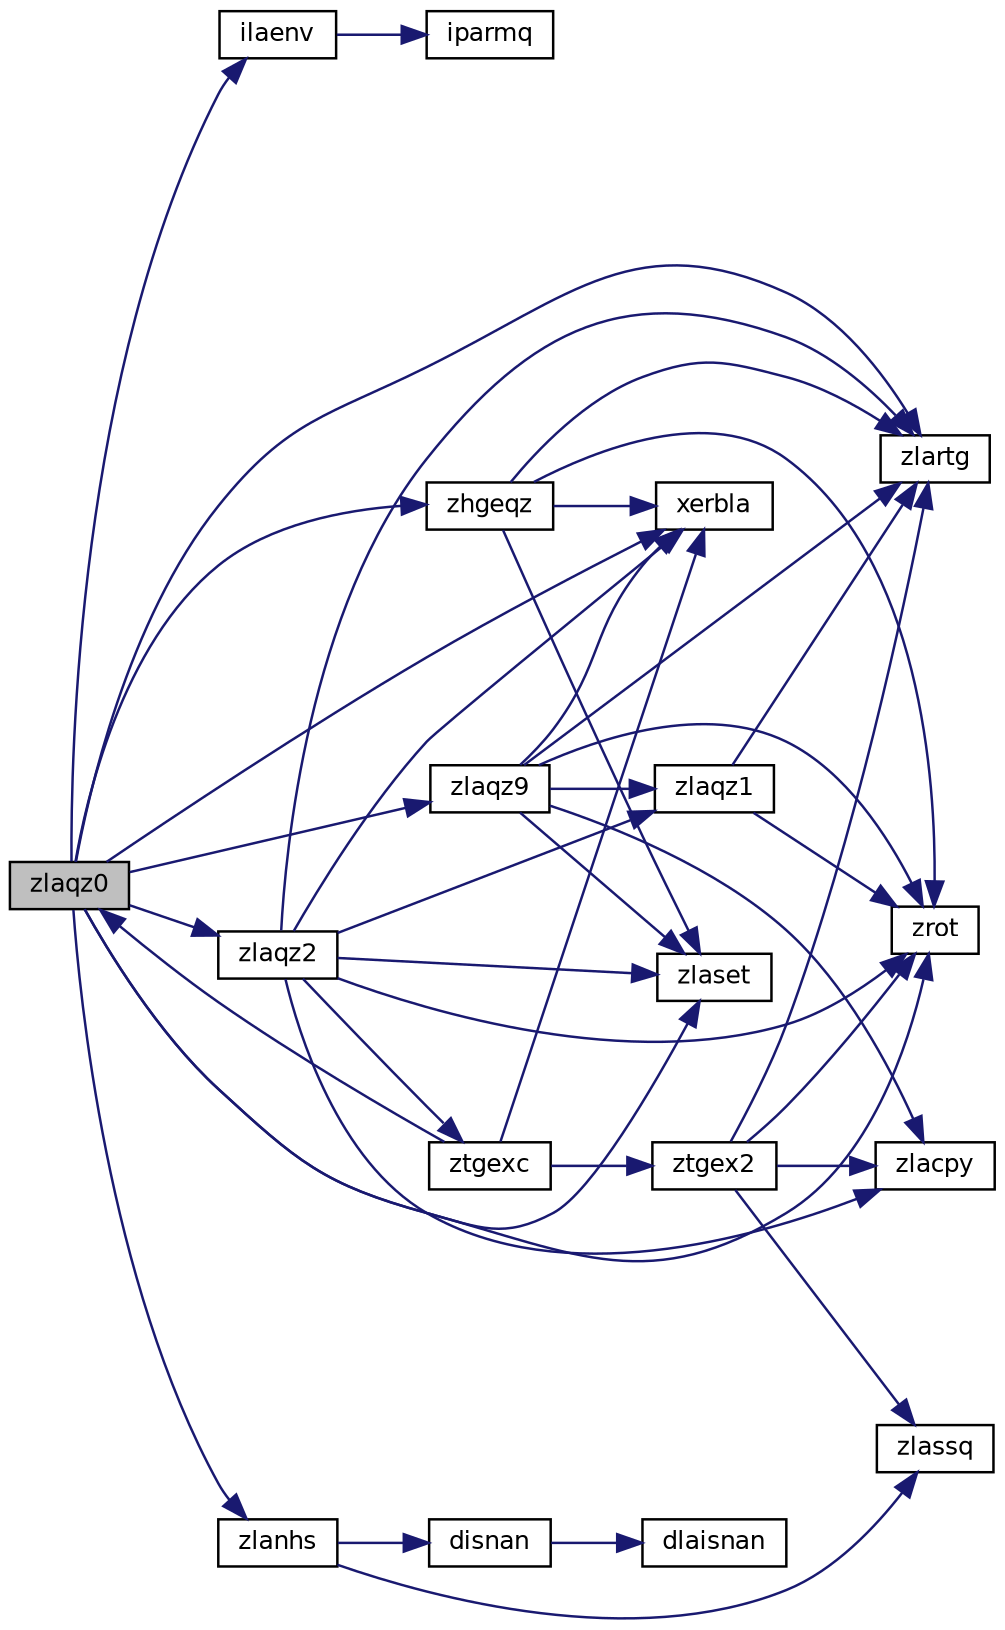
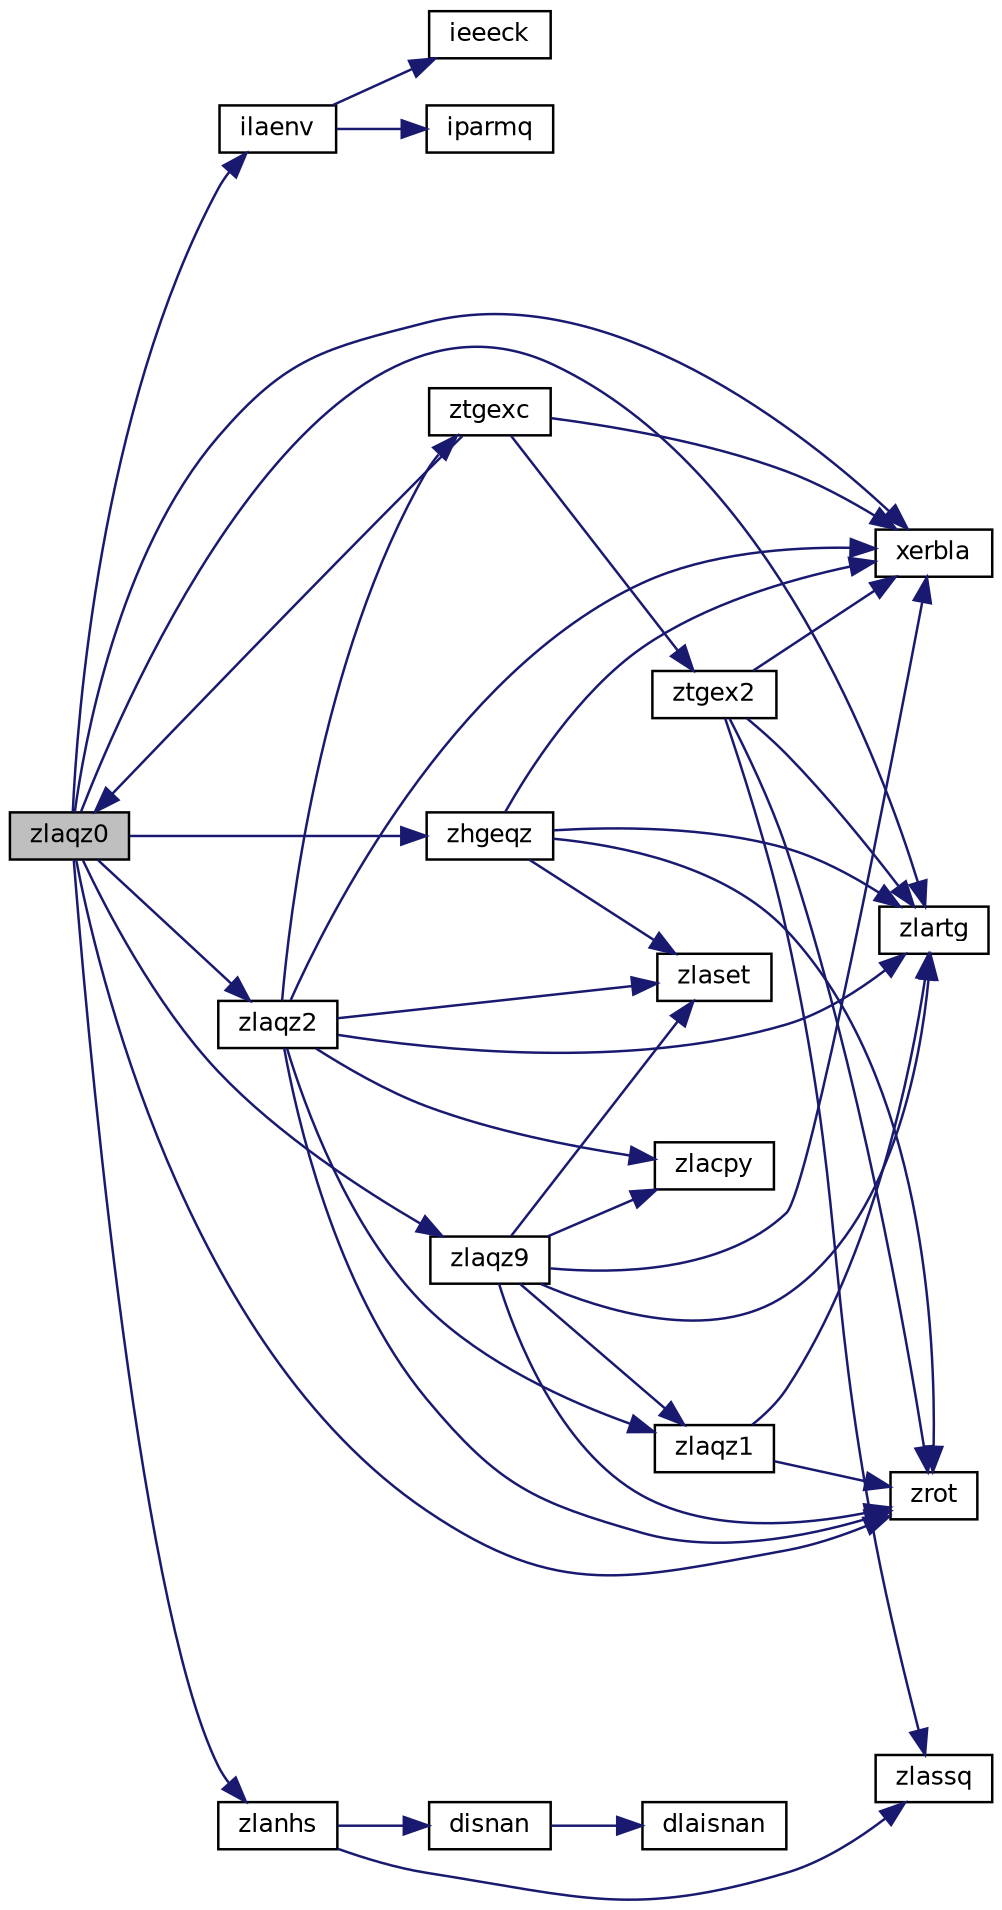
node "ieeeck": added
edge "ztgex2" -> "zlacpy": now "ztgex2" -> "xerbla"
edge "zlaqz0" -> "zlaset": removed
